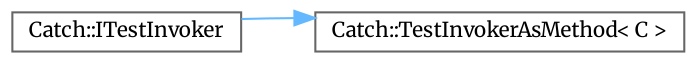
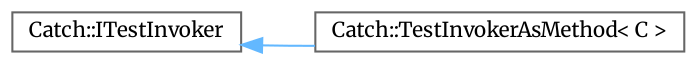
edge "Catch::ITestInvoker" -> "Catch::TestInvokerAsMethod< C >": reversed
